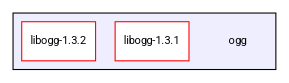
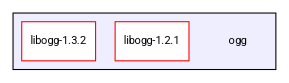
node "libogg-1.3.1": label "libogg-1.3.1" -> "libogg-1.2.1"
